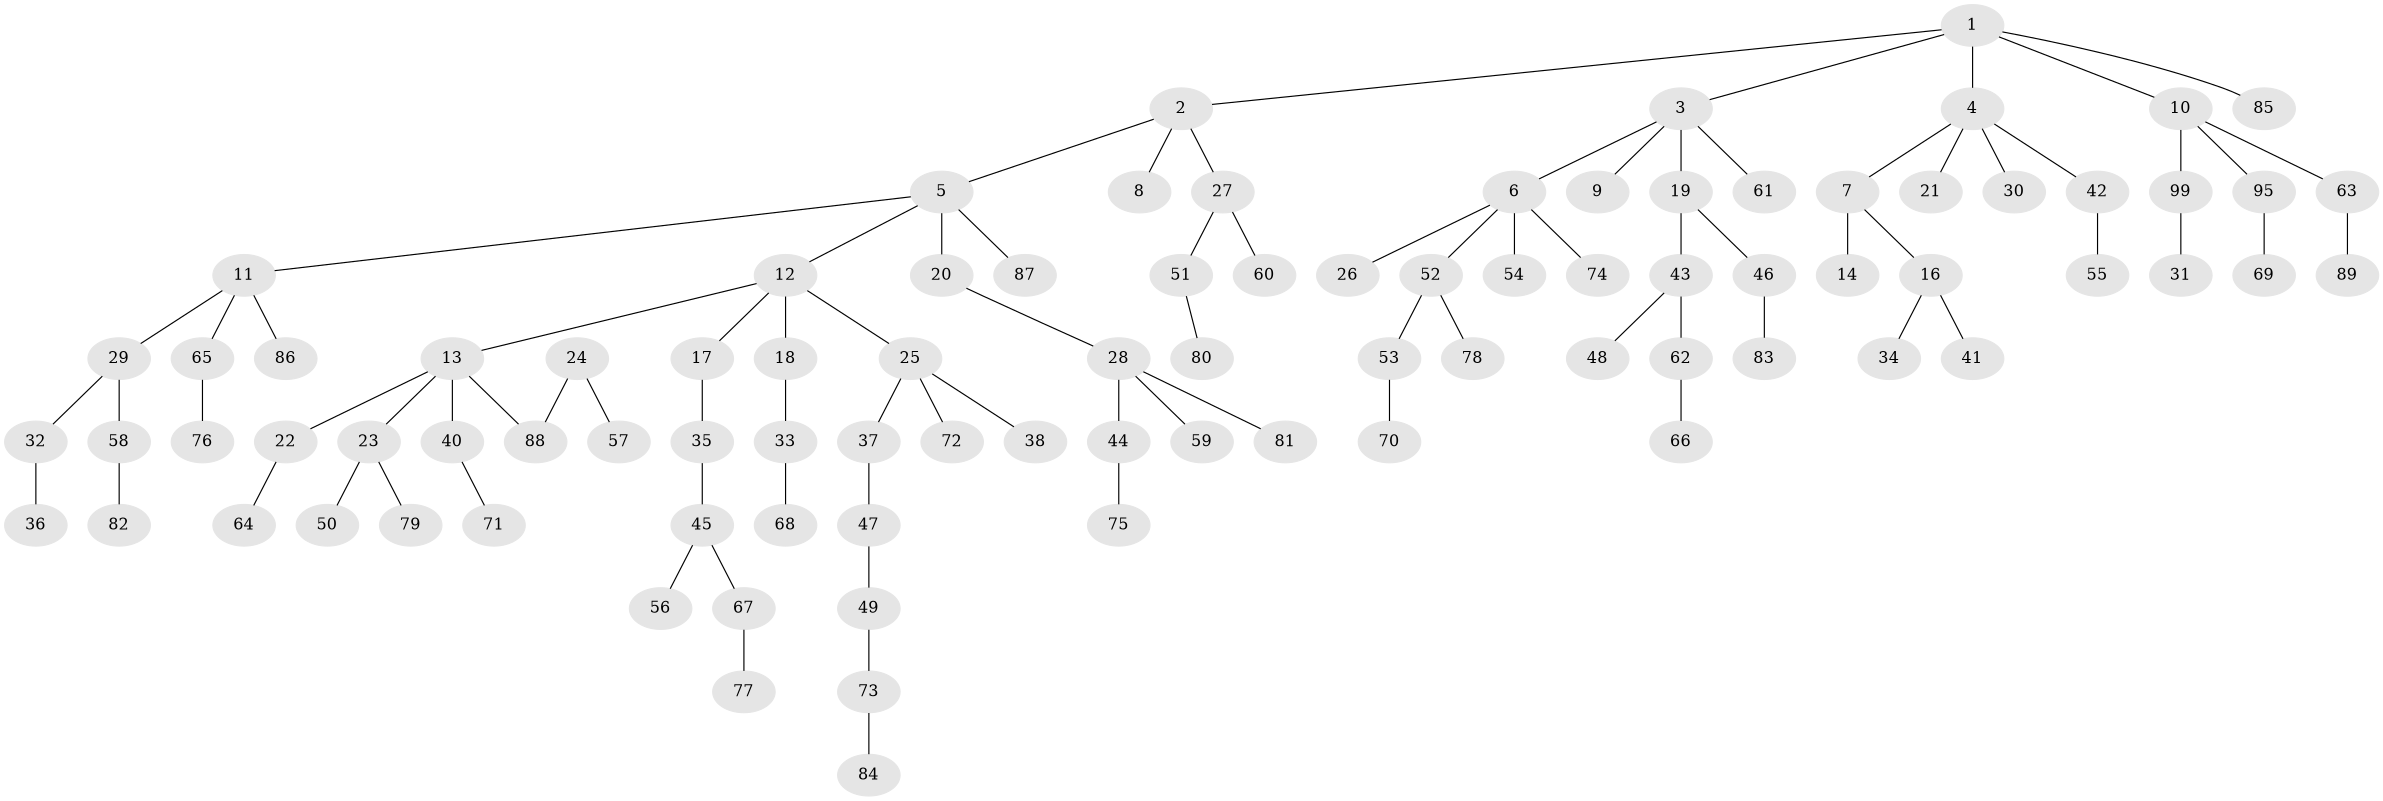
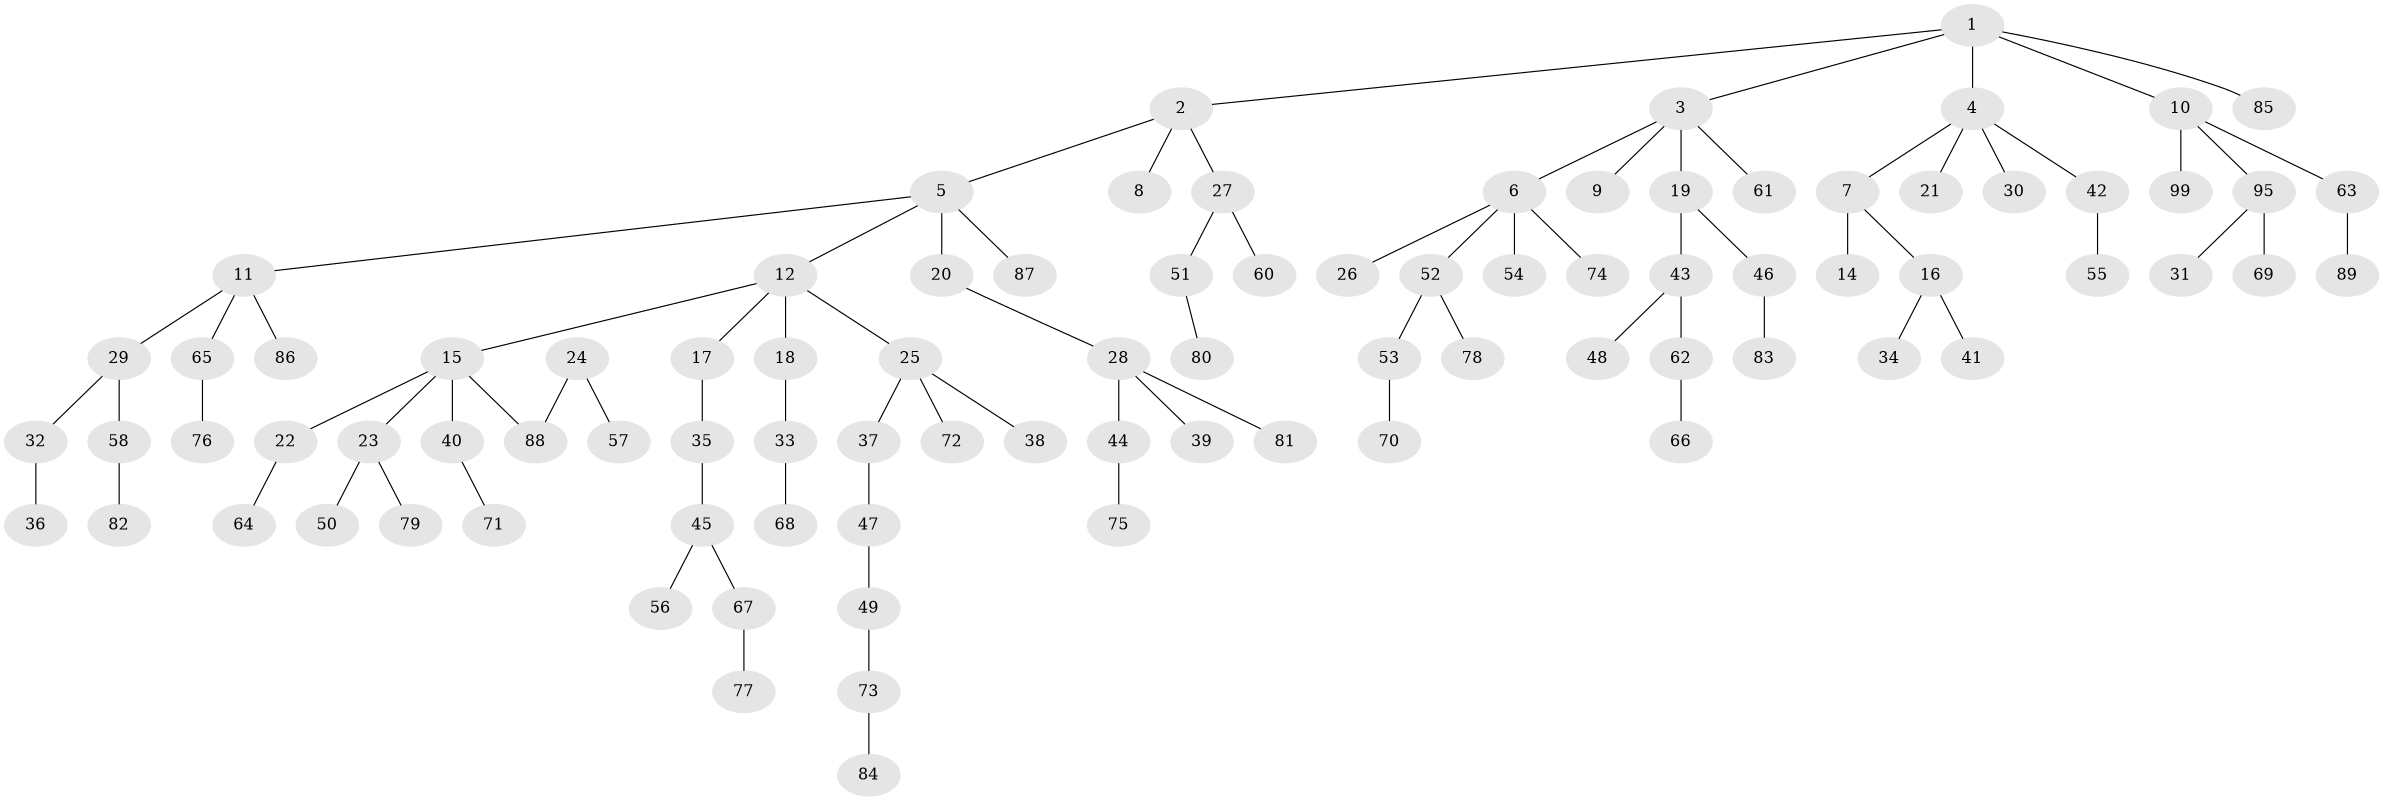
edge "99" -- "31": now "95" -- "31"
node "13": label "13" -> "15"
node "59": label "59" -> "39"
